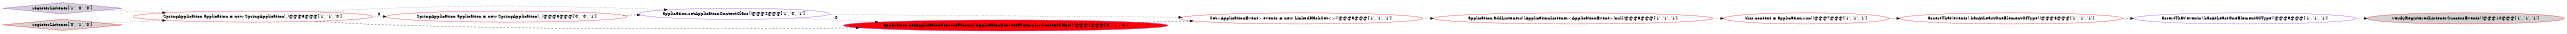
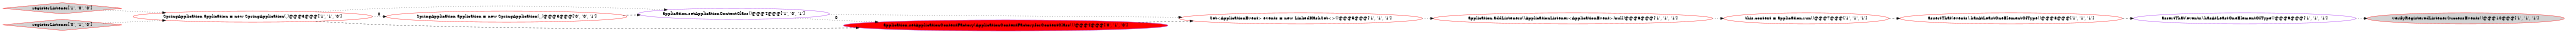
node "registerListener['1', '0', '0']": color purple -> red
